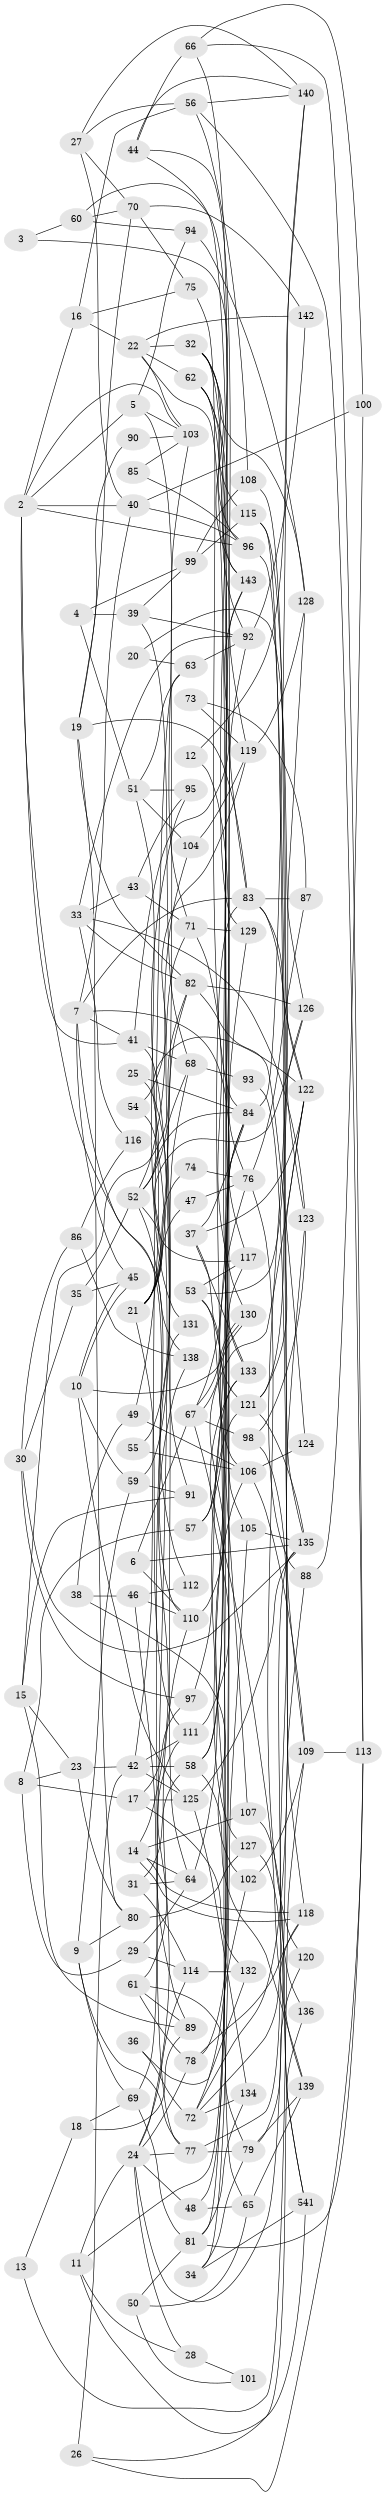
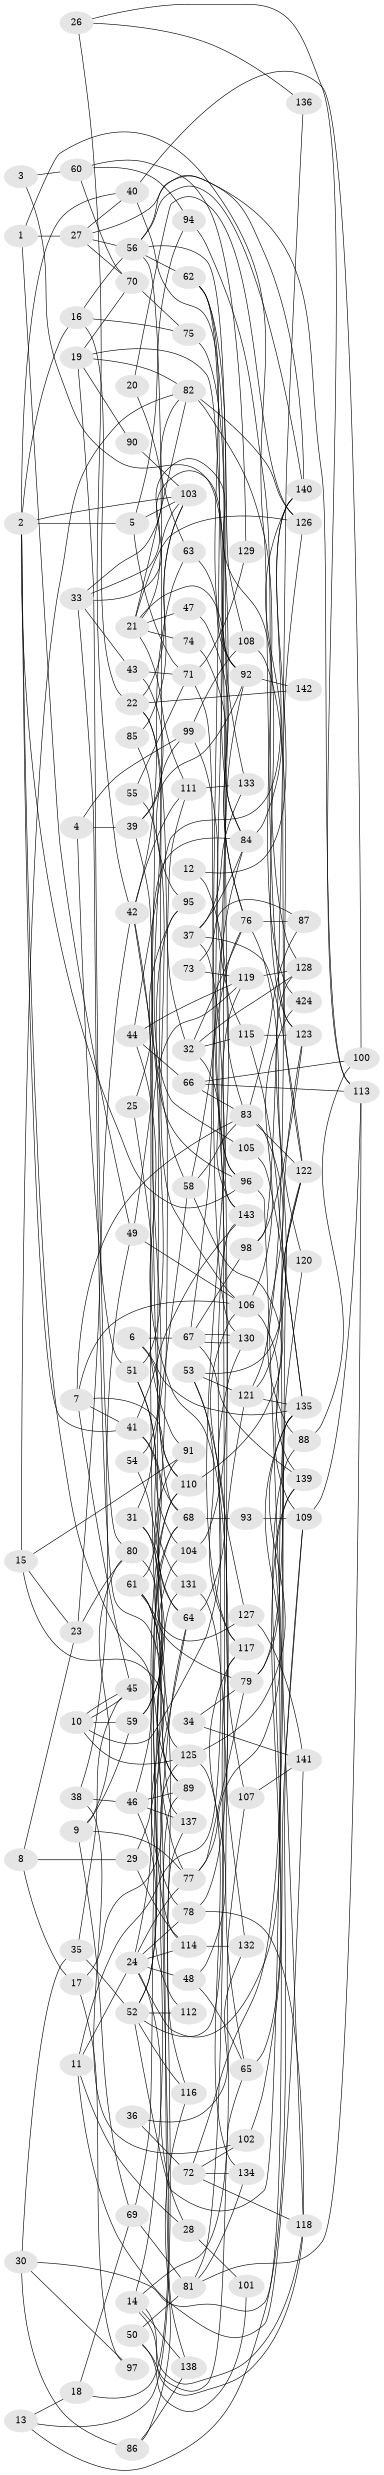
edge "70" -- "142": removed
node "1": added
edge "22" -- "62": now "56" -- "62"
edge "63" -- "51": removed
edge "40" -- "7": removed
node "124": label "124" -> "424"
node "57": removed
edge "133" -- "97": removed
edge "105" -- "34": removed
node "137": added
edge "17" -- "132": now "131" -- "132"
edge "52" -- "116": added
node "541": label "541" -> "141"
